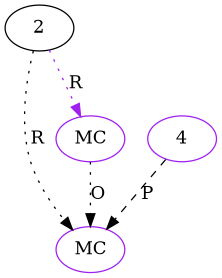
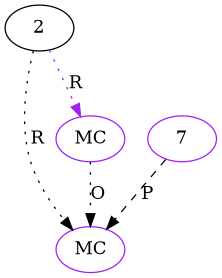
node "4": label "4" -> "7"
